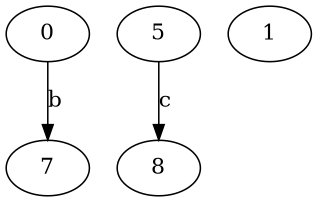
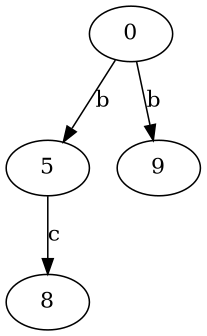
node "1": removed
edge "0" -> "5": added, label "b"
node "7": label "7" -> "9"
